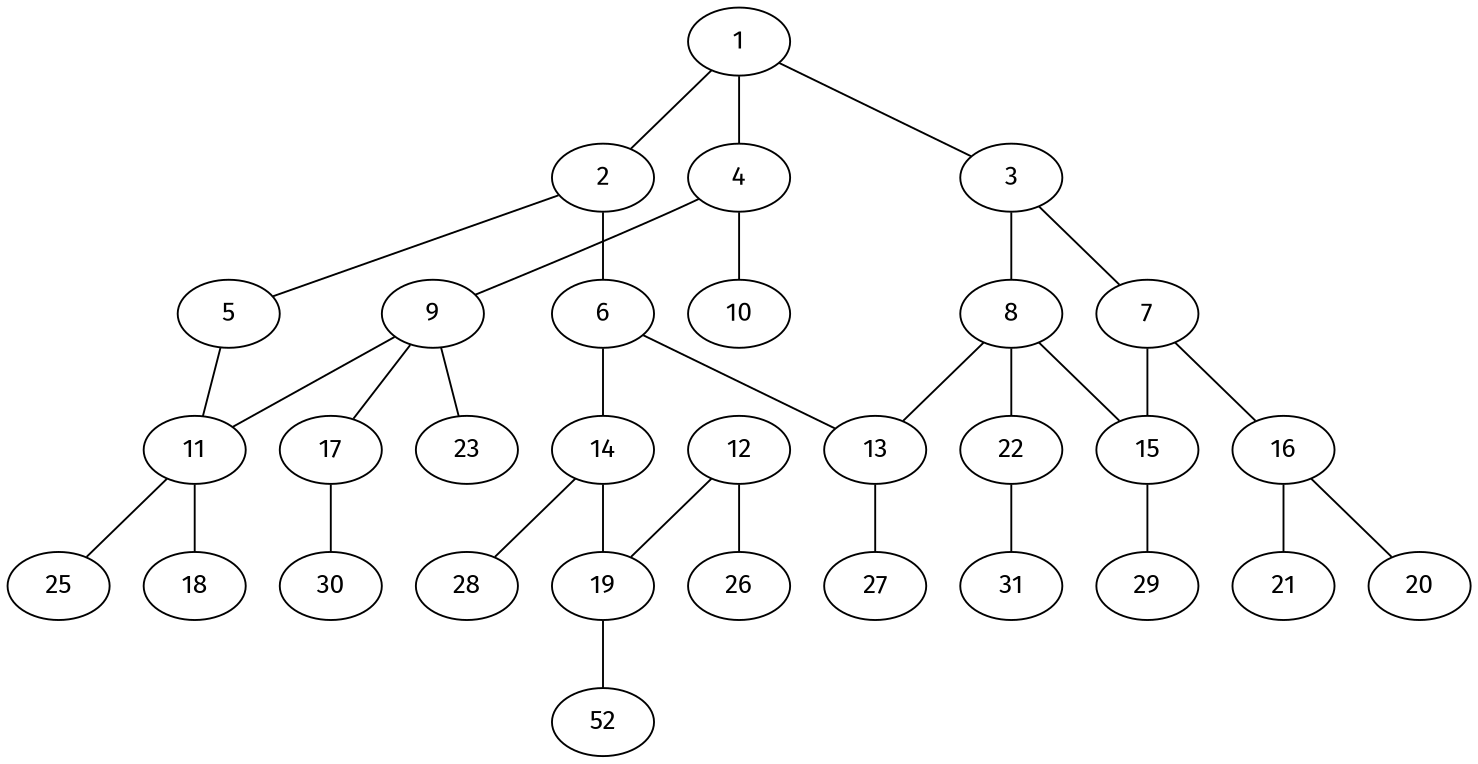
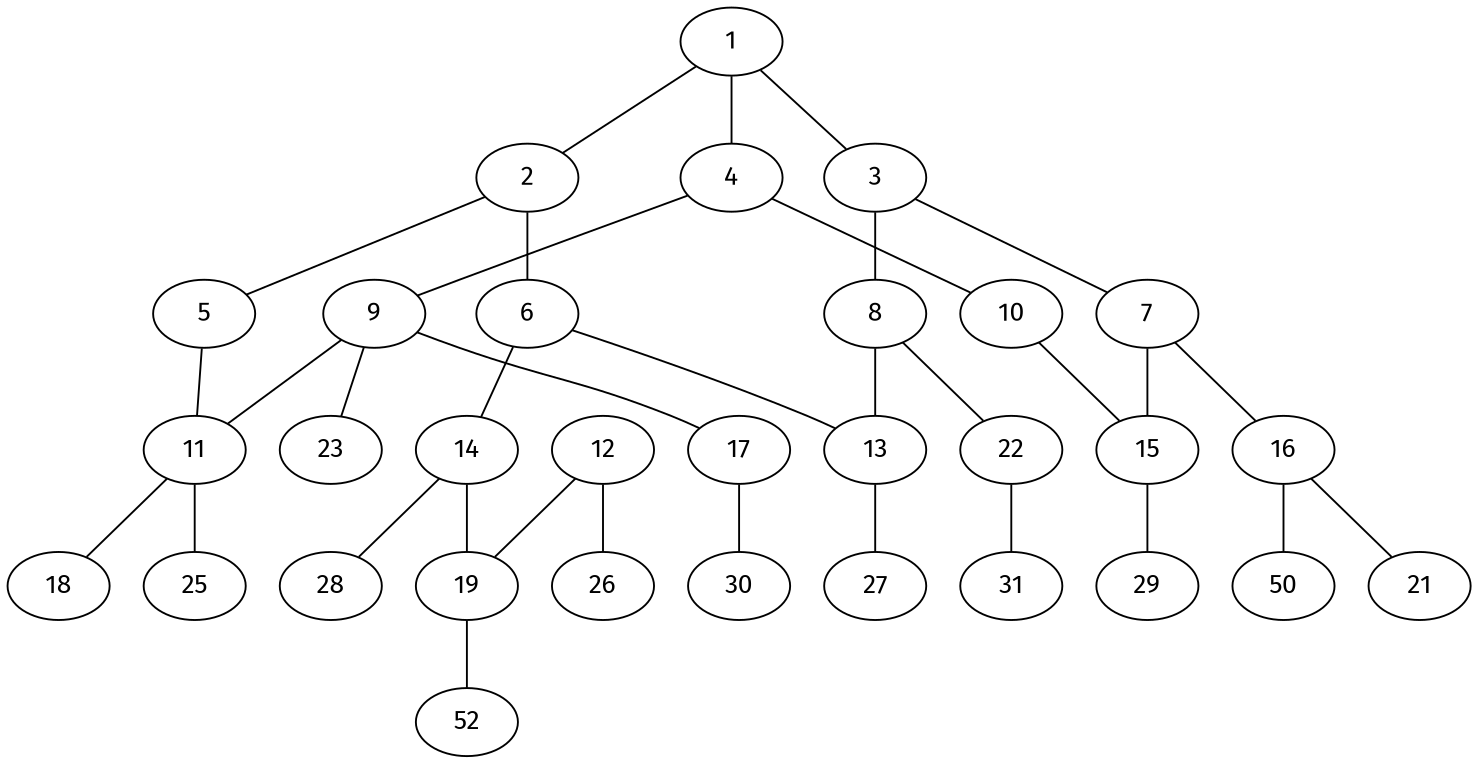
edge "8" -- "15": now "10" -- "15"
node "20": label "20" -> "50"
